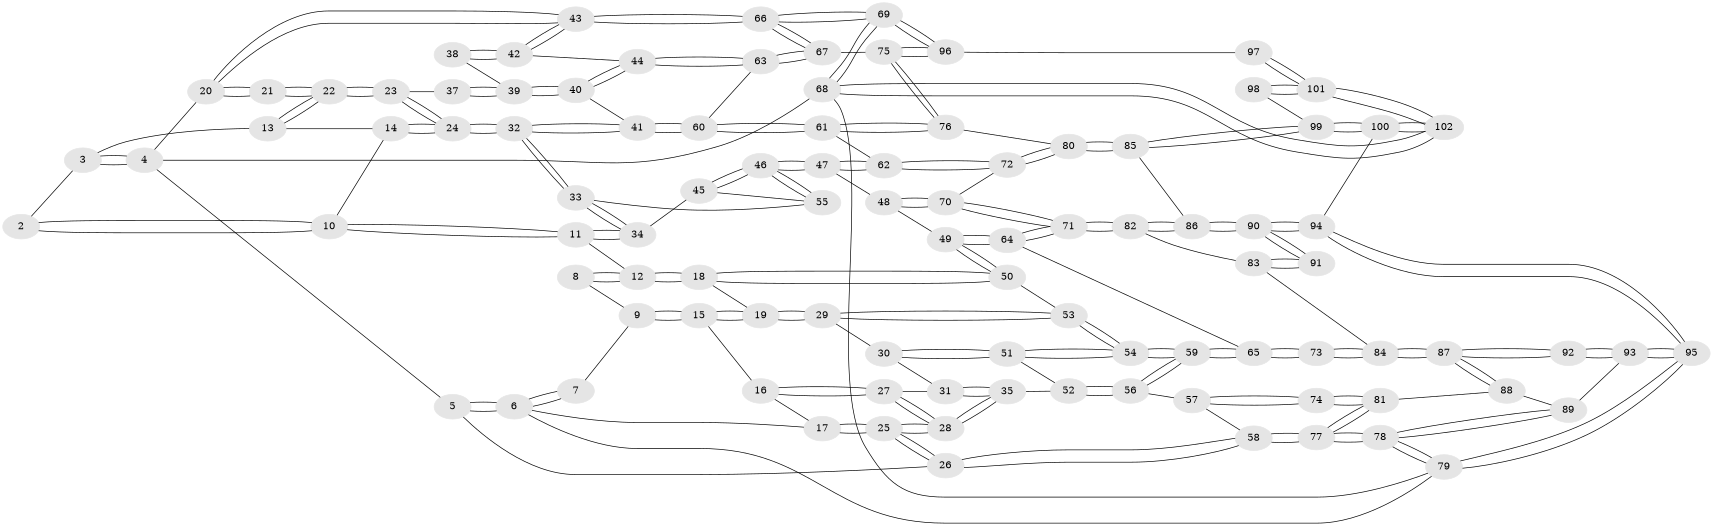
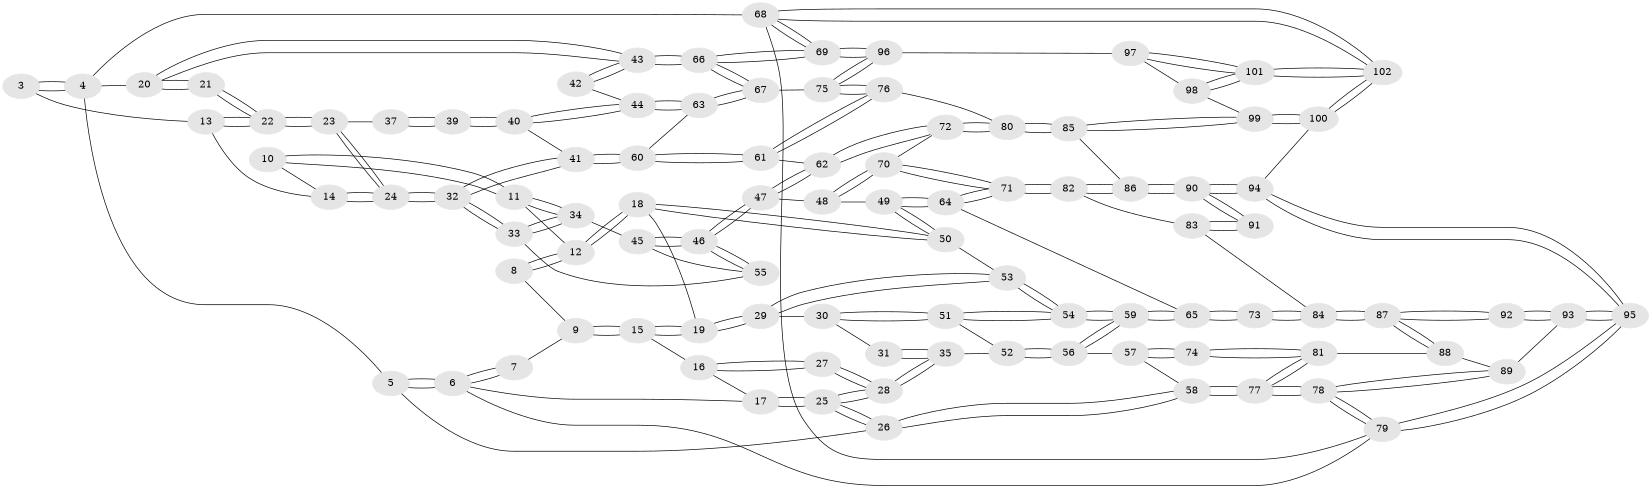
node "38": removed
edge "97" -- "98": added
node "2": removed
edge "27" -- "31": removed
